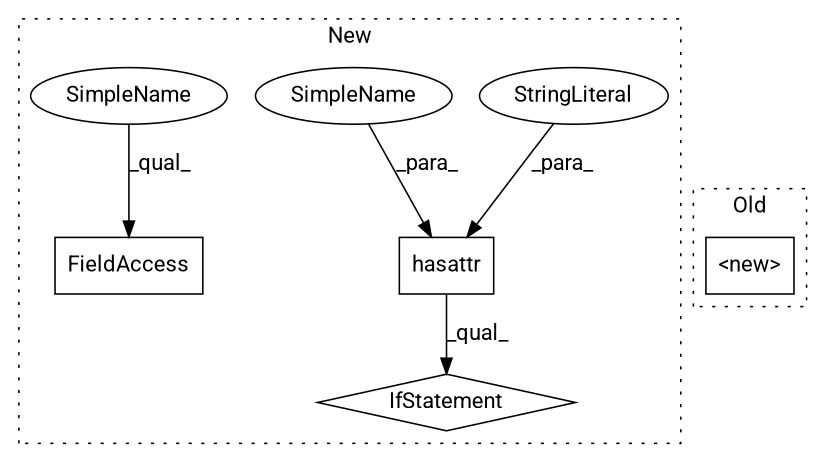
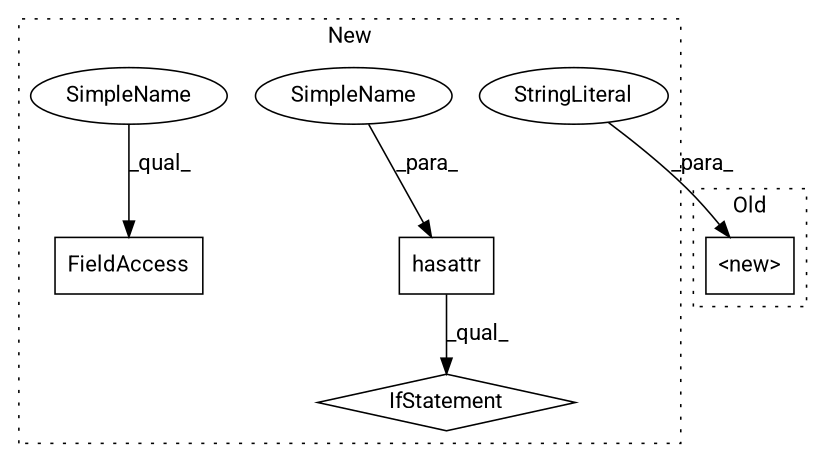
edge "StringLiteral" -> "hasattr": now "StringLiteral" -> "<new>"
